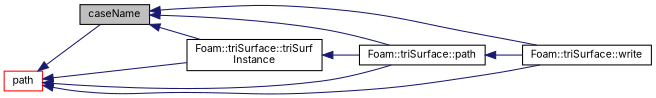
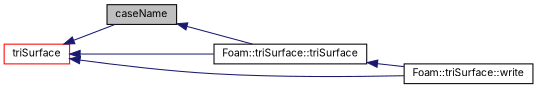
edge "Foam::triSurface::write" -> "caseName": removed
node "Foam::triSurface::triSurf Instance": removed
node "Foam::triSurface::path": label "Foam::triSurface::path" -> "Foam::triSurface::triSurface"
node "path": label "path" -> "triSurface"
